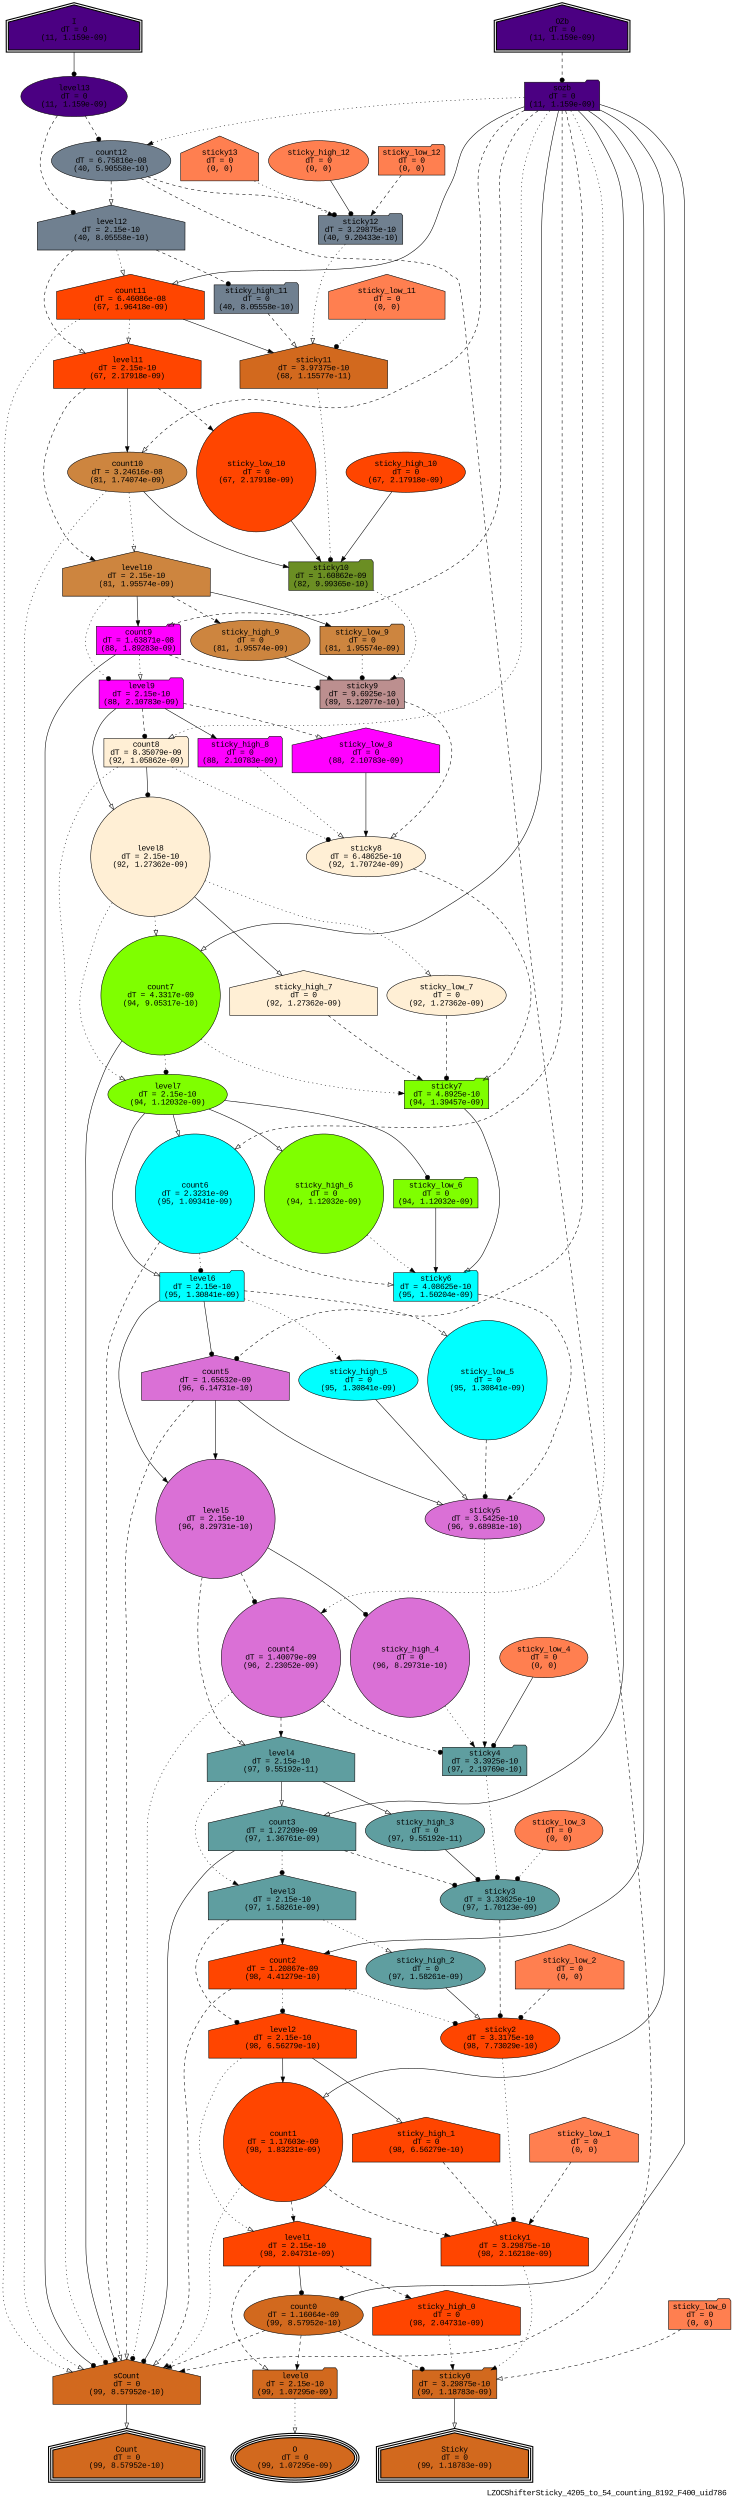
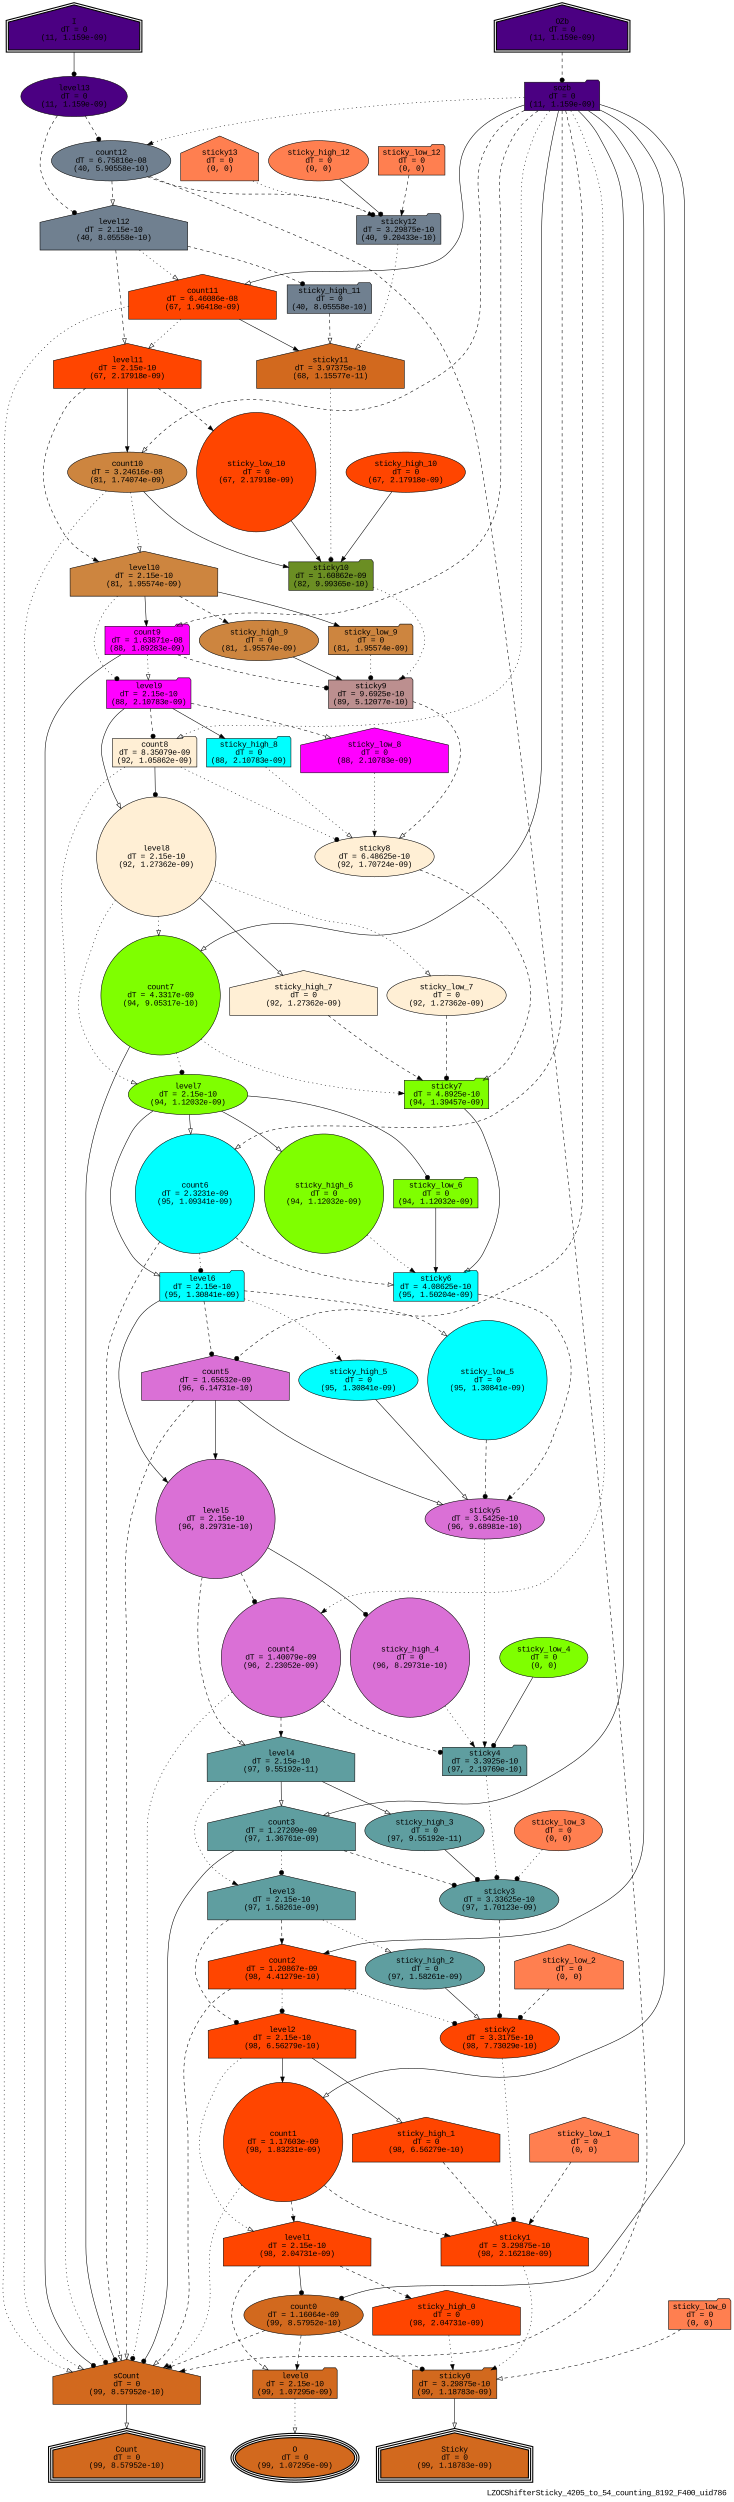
node "sticky_low_11 dT = 0 (0, 0)": removed
node "sticky_high_8 dT = 0 (88, 2.10783e-09)": fillcolor magenta -> cyan
edge "sticky_low_8 dT = 0 (88, 2.10783e-09)" -> "sticky8 dT = 6.48625e-10 (92, 1.70724e-09)": style solid -> dotted
edge "level6 dT = 2.15e-10 (95, 1.30841e-09)" -> "count5 dT = 1.65632e-09 (96, 6.14731e-10)": style solid -> dashed
node "sticky_low_4 dT = 0 (0, 0)": fillcolor coral -> chartreuse
